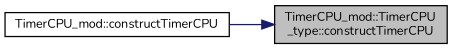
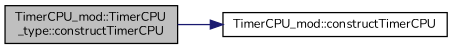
edge "TimerCPU_mod::constructTimerCPU" -> "TimerCPU_mod::TimerCPU _type::constructTimerCPU": reversed
